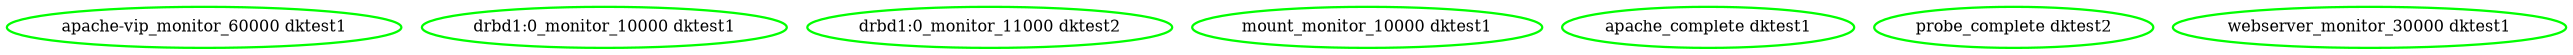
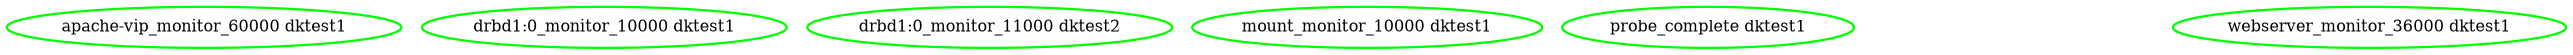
node "apache_complete dktest1": label "apache_complete dktest1" -> "probe_complete dktest1"
node "probe_complete dktest2": removed
node "webserver_monitor_30000 dktest1": label "webserver_monitor_30000 dktest1" -> "webserver_monitor_36000 dktest1"
